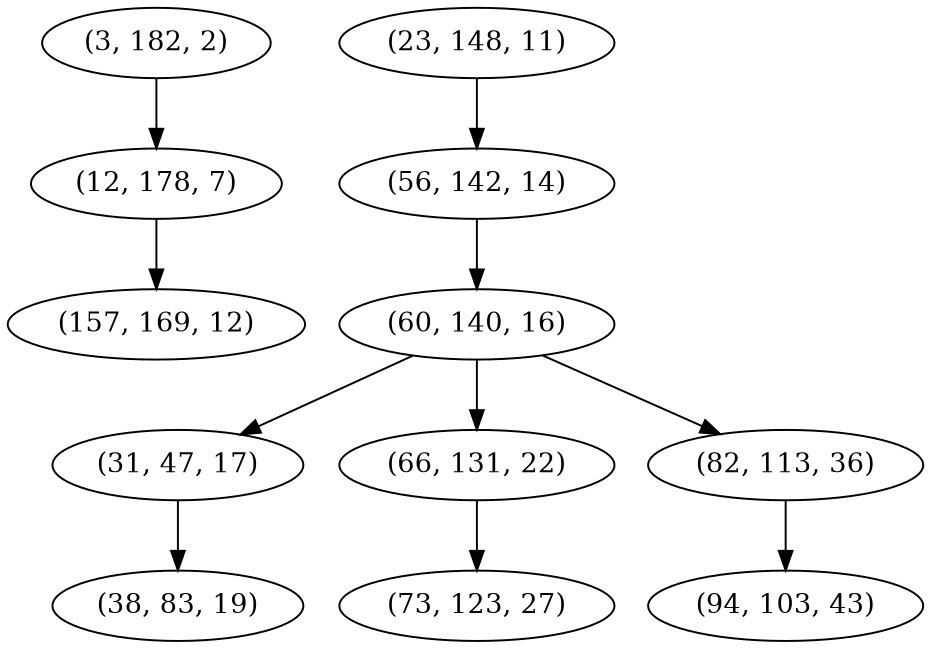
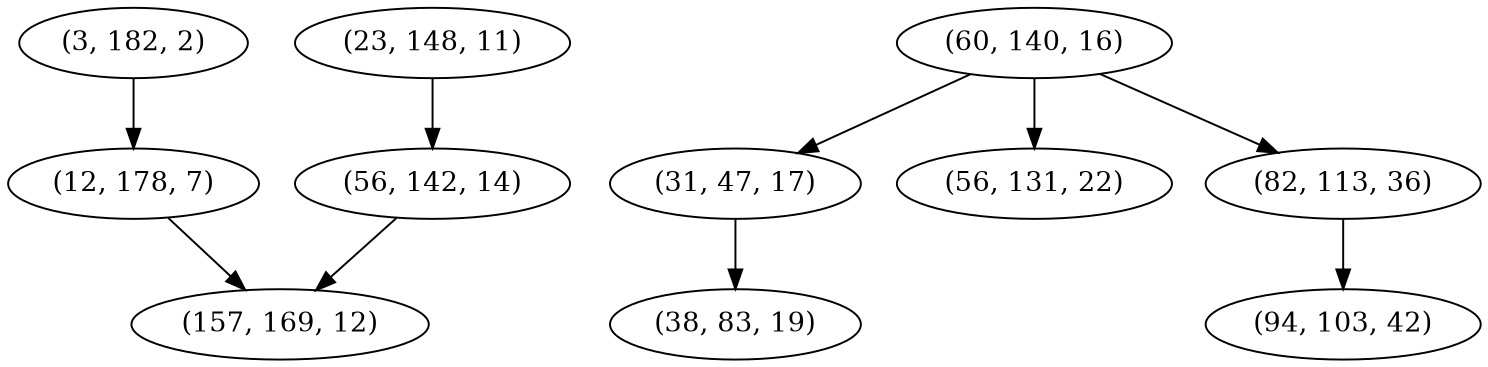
edge "(56, 142, 14)" -> "(60, 140, 16)": now "(56, 142, 14)" -> "(157, 169, 12)"
node "(66, 131, 22)": label "(66, 131, 22)" -> "(56, 131, 22)"
node "(73, 123, 27)": removed
node "(94, 103, 43)": label "(94, 103, 43)" -> "(94, 103, 42)"
